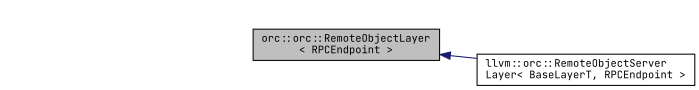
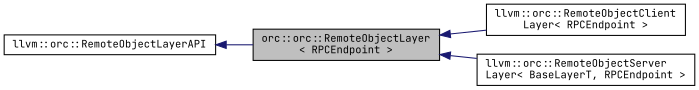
node "llvm::orc::RemoteObjectClient Layer< RPCEndpoint >": added
node "llvm::orc::RemoteObjectLayerAPI": added
